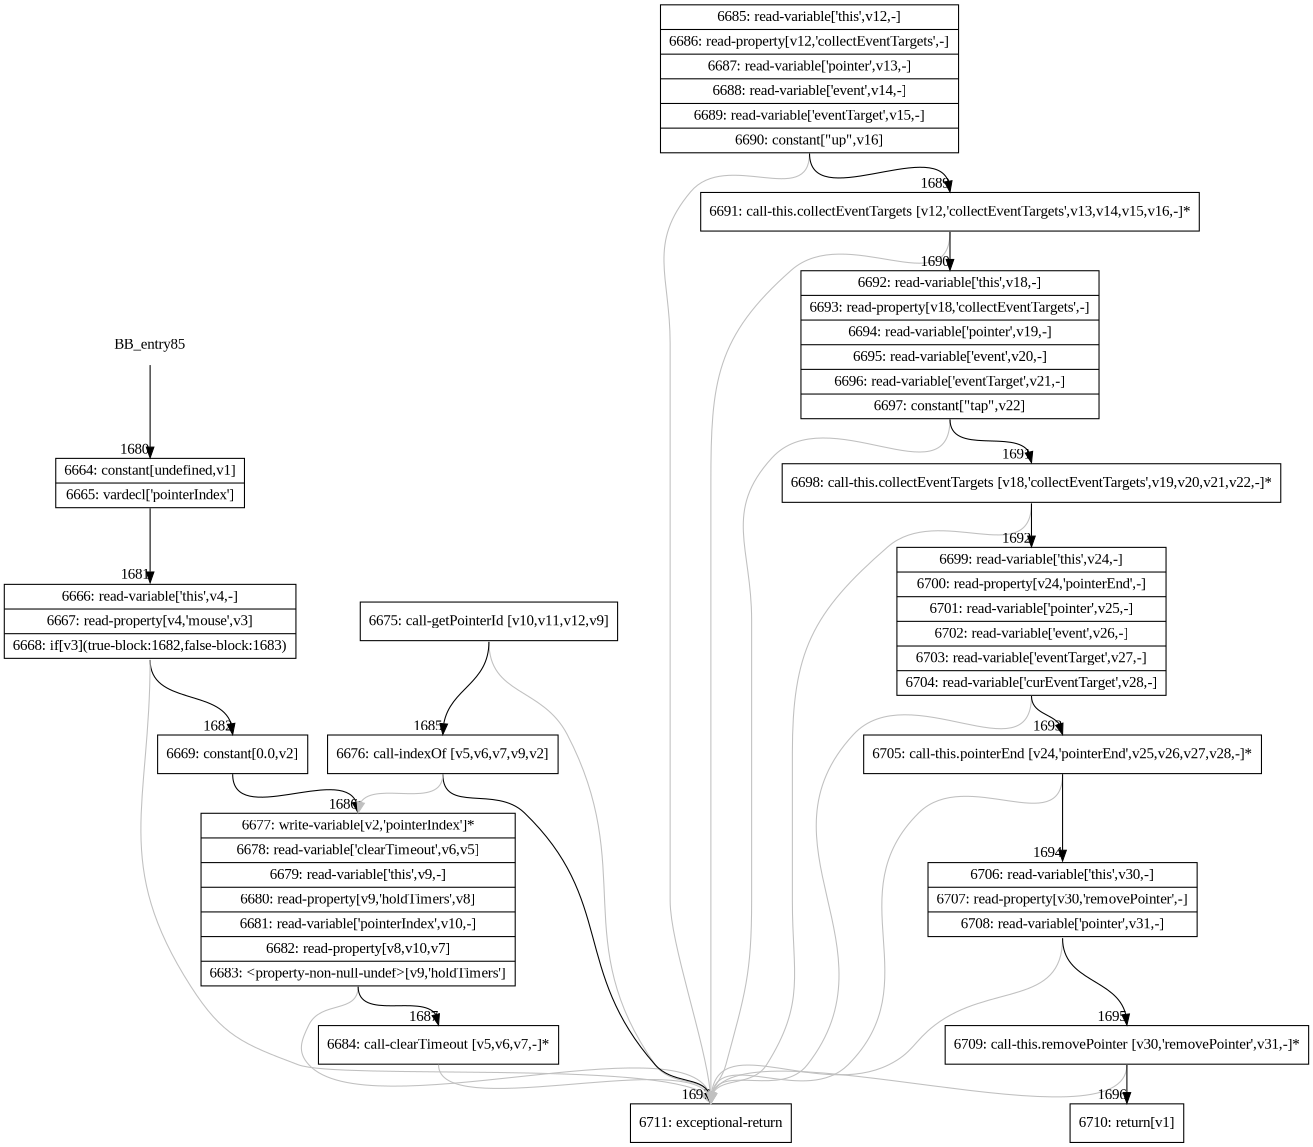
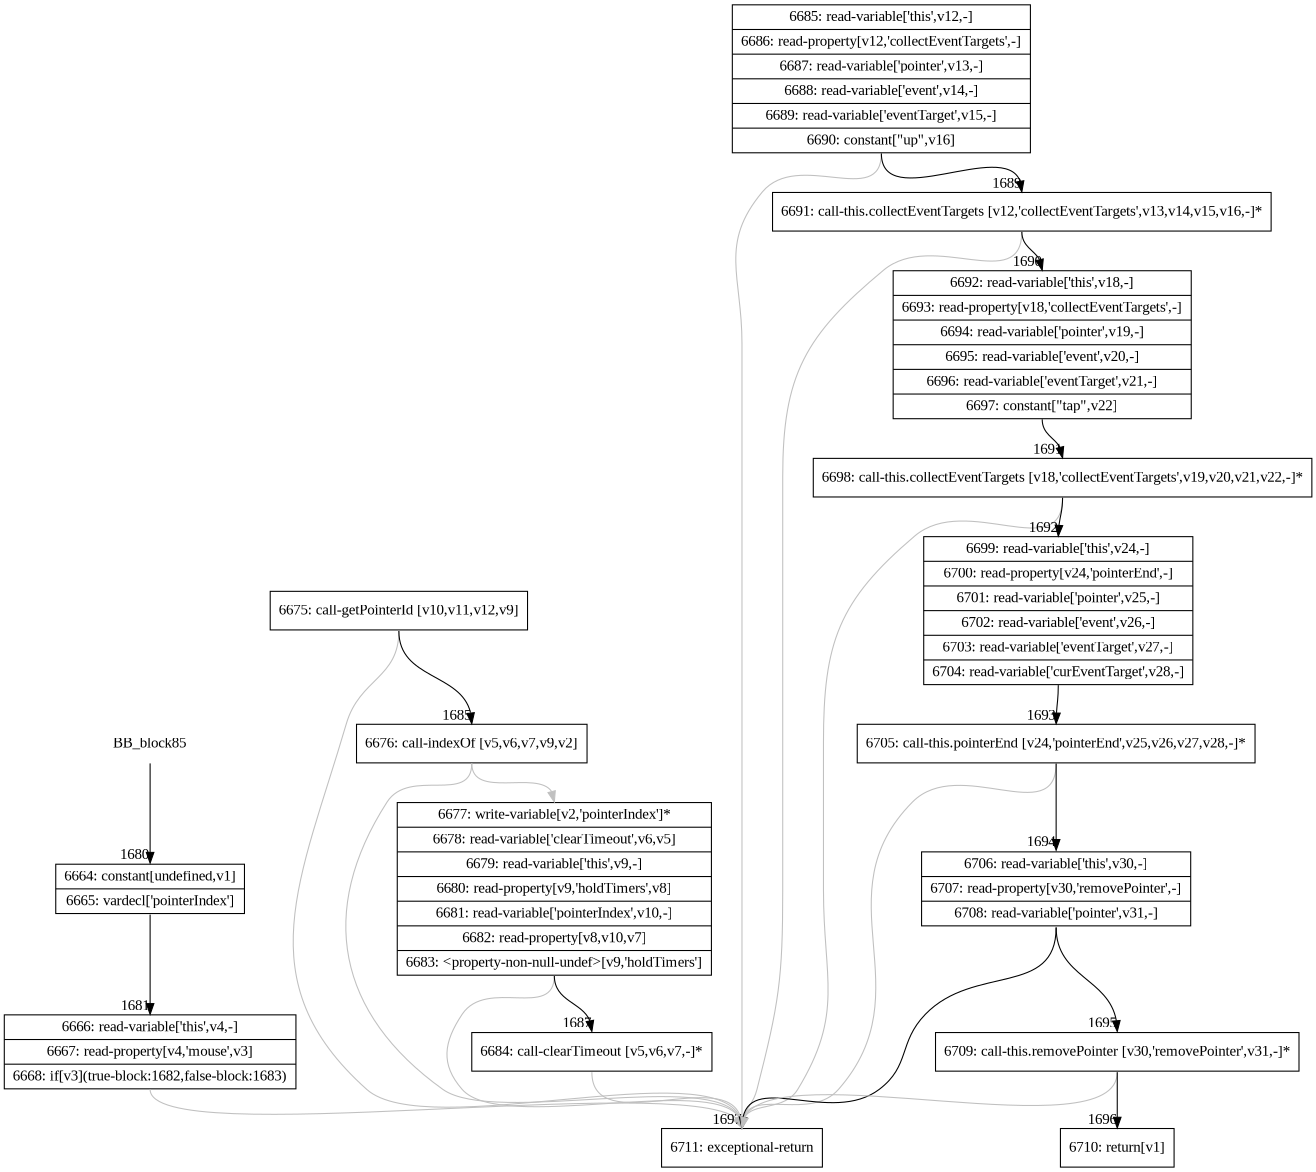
node "BB_entry85": label "BB_entry85" -> "BB_block85"
edge "6692: read-variable['this',v18,-]" -> "6711: exceptional-return": removed
node "6669: constant[0.0,v2]": removed
edge "6699: read-variable['this',v24,-]" -> "6711: exceptional-return": removed
edge "6676: call-indexOf [v5,v6,v7,v9,v2]" -> "6711: exceptional-return": color black -> gray
edge "6706: read-variable['this',v30,-]" -> "6711: exceptional-return": color gray -> black
